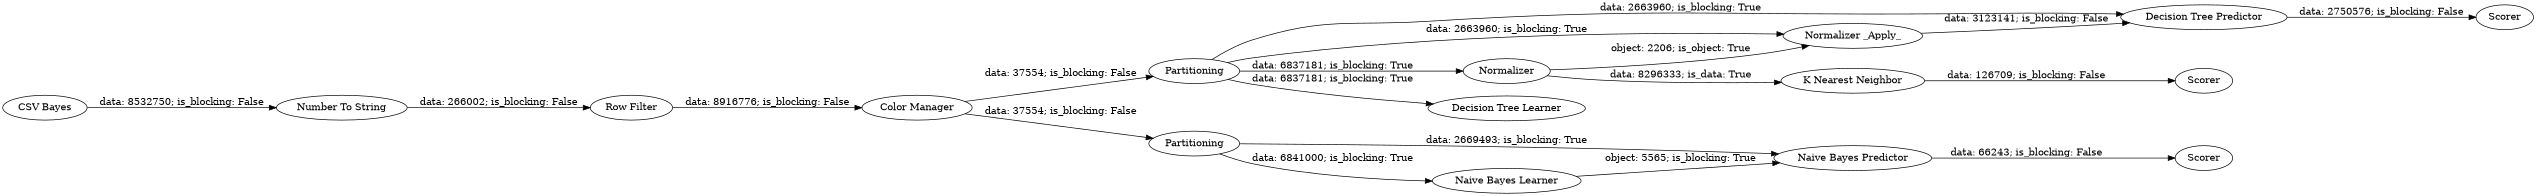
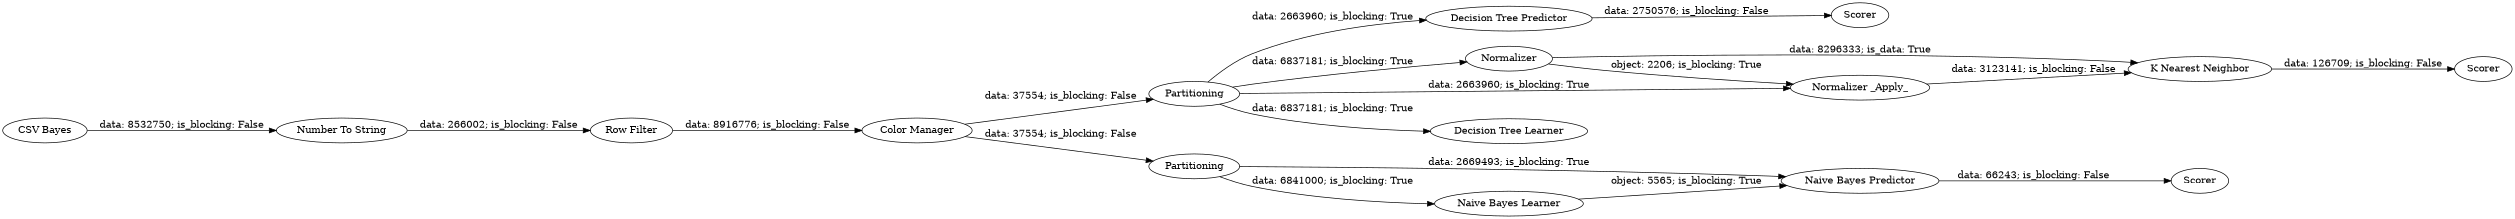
edge "Normalizer _Apply_" -> "Decision Tree Predictor": now "Normalizer _Apply_" -> "K Nearest Neighbor"
edge "Normalizer" -> "Normalizer _Apply_": label "object: 2206; is_object: True" -> "object: 2206; is_blocking: True"
